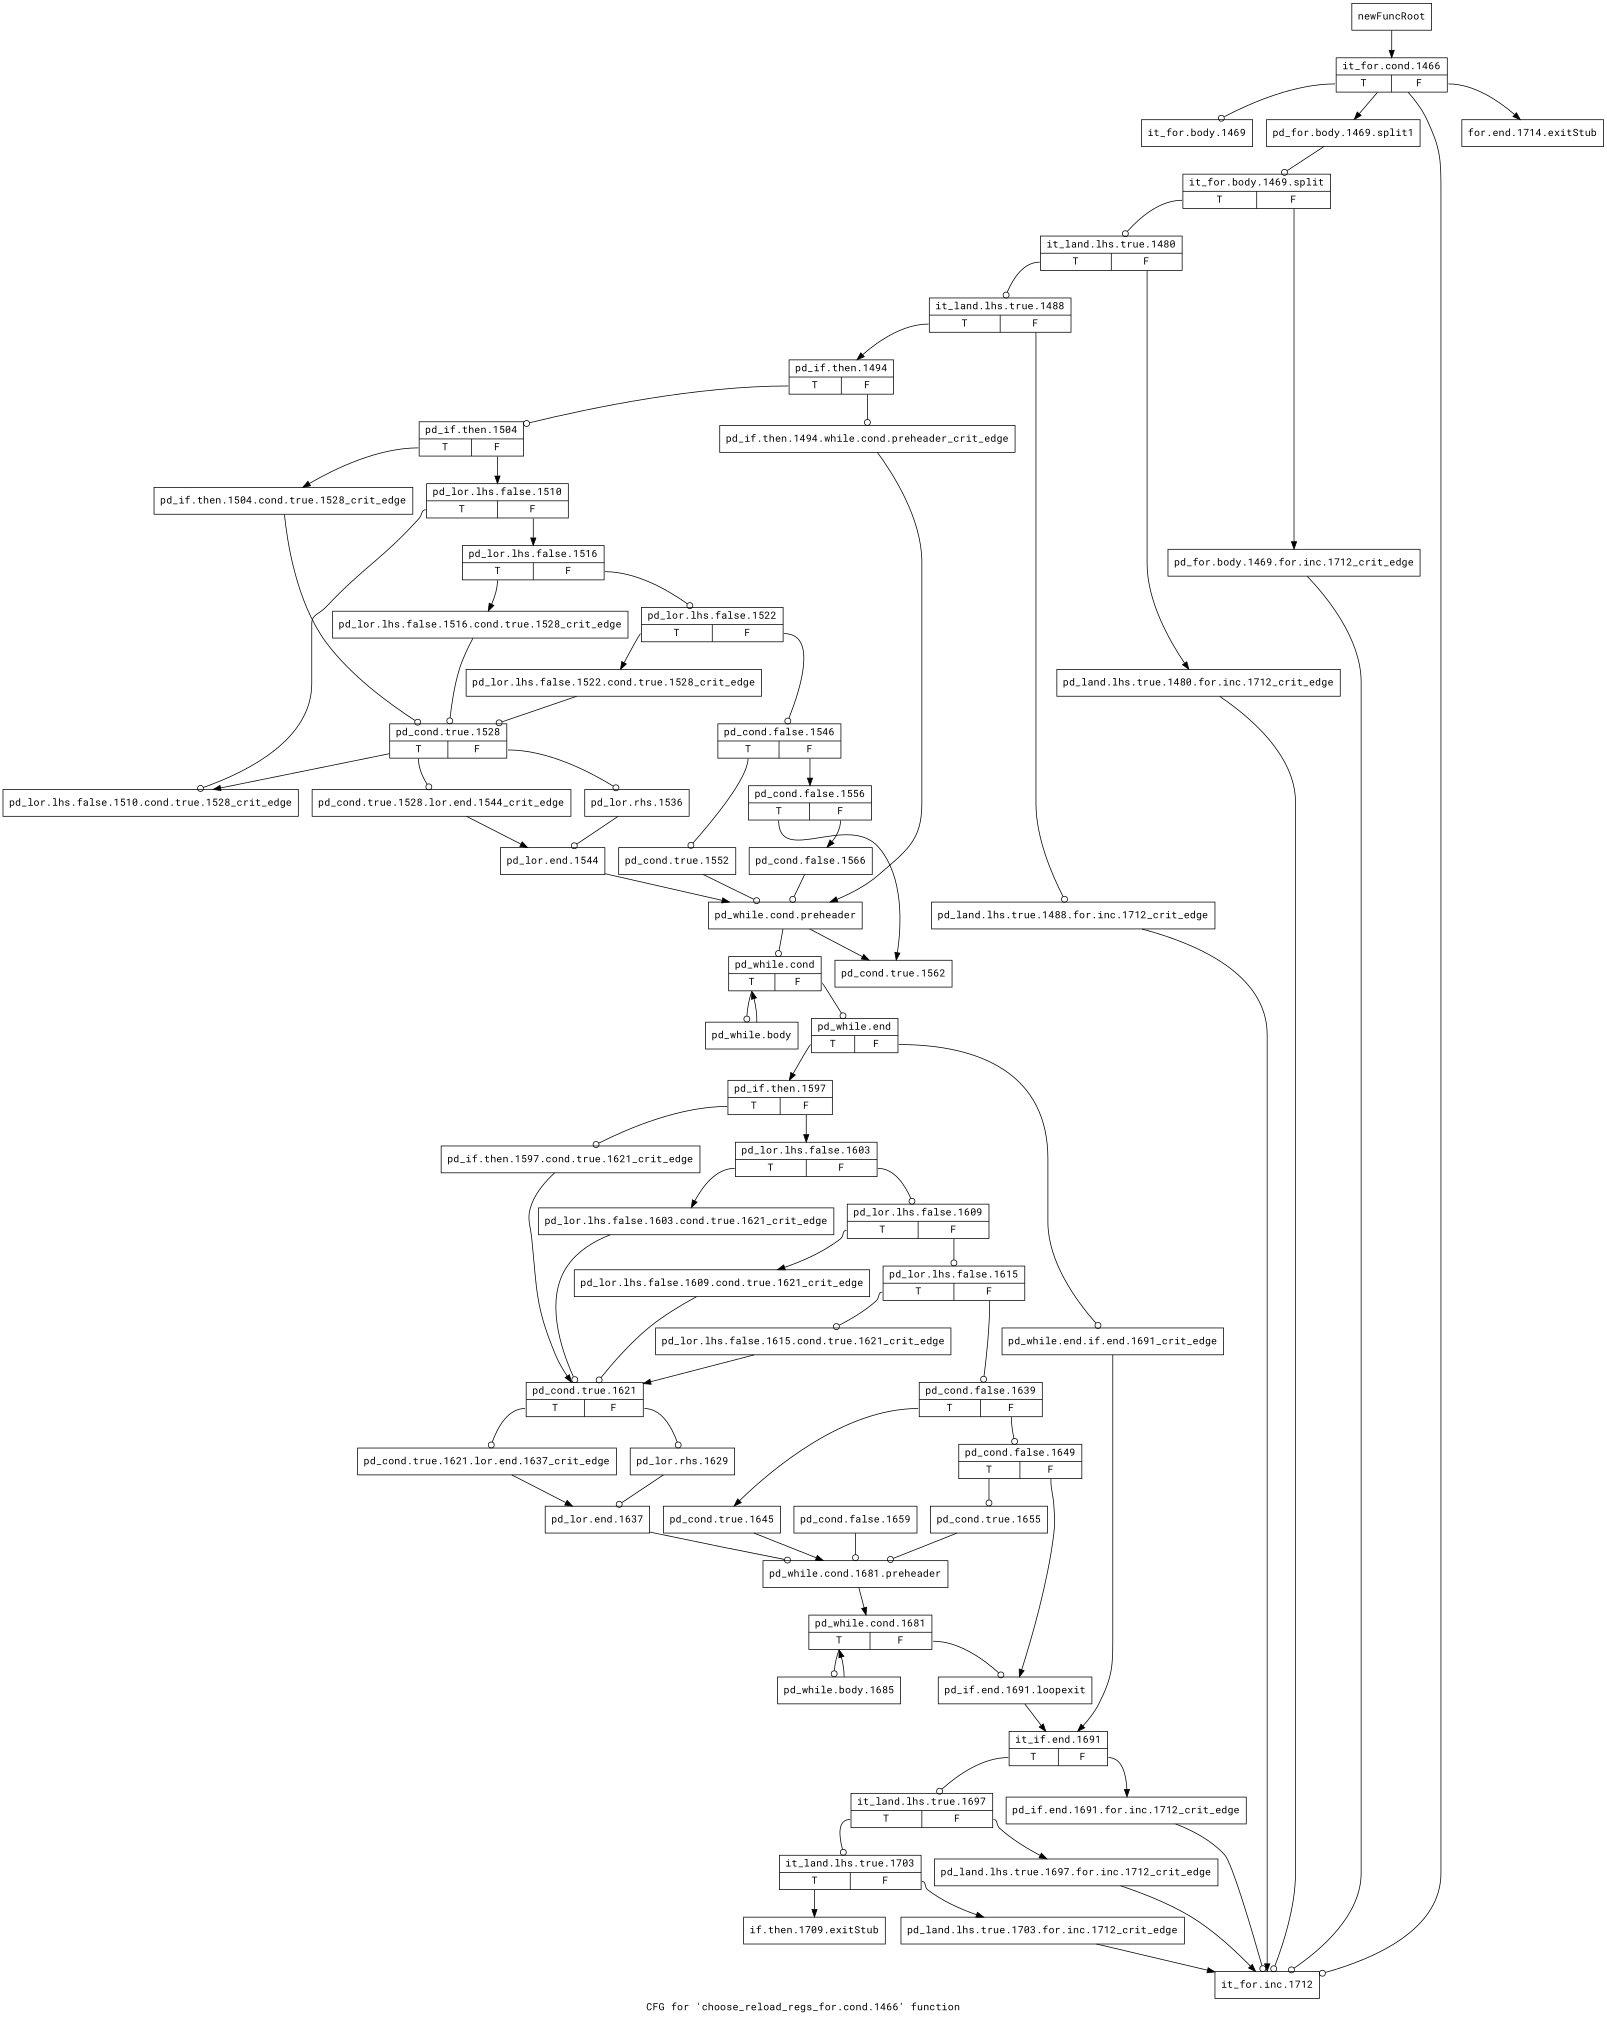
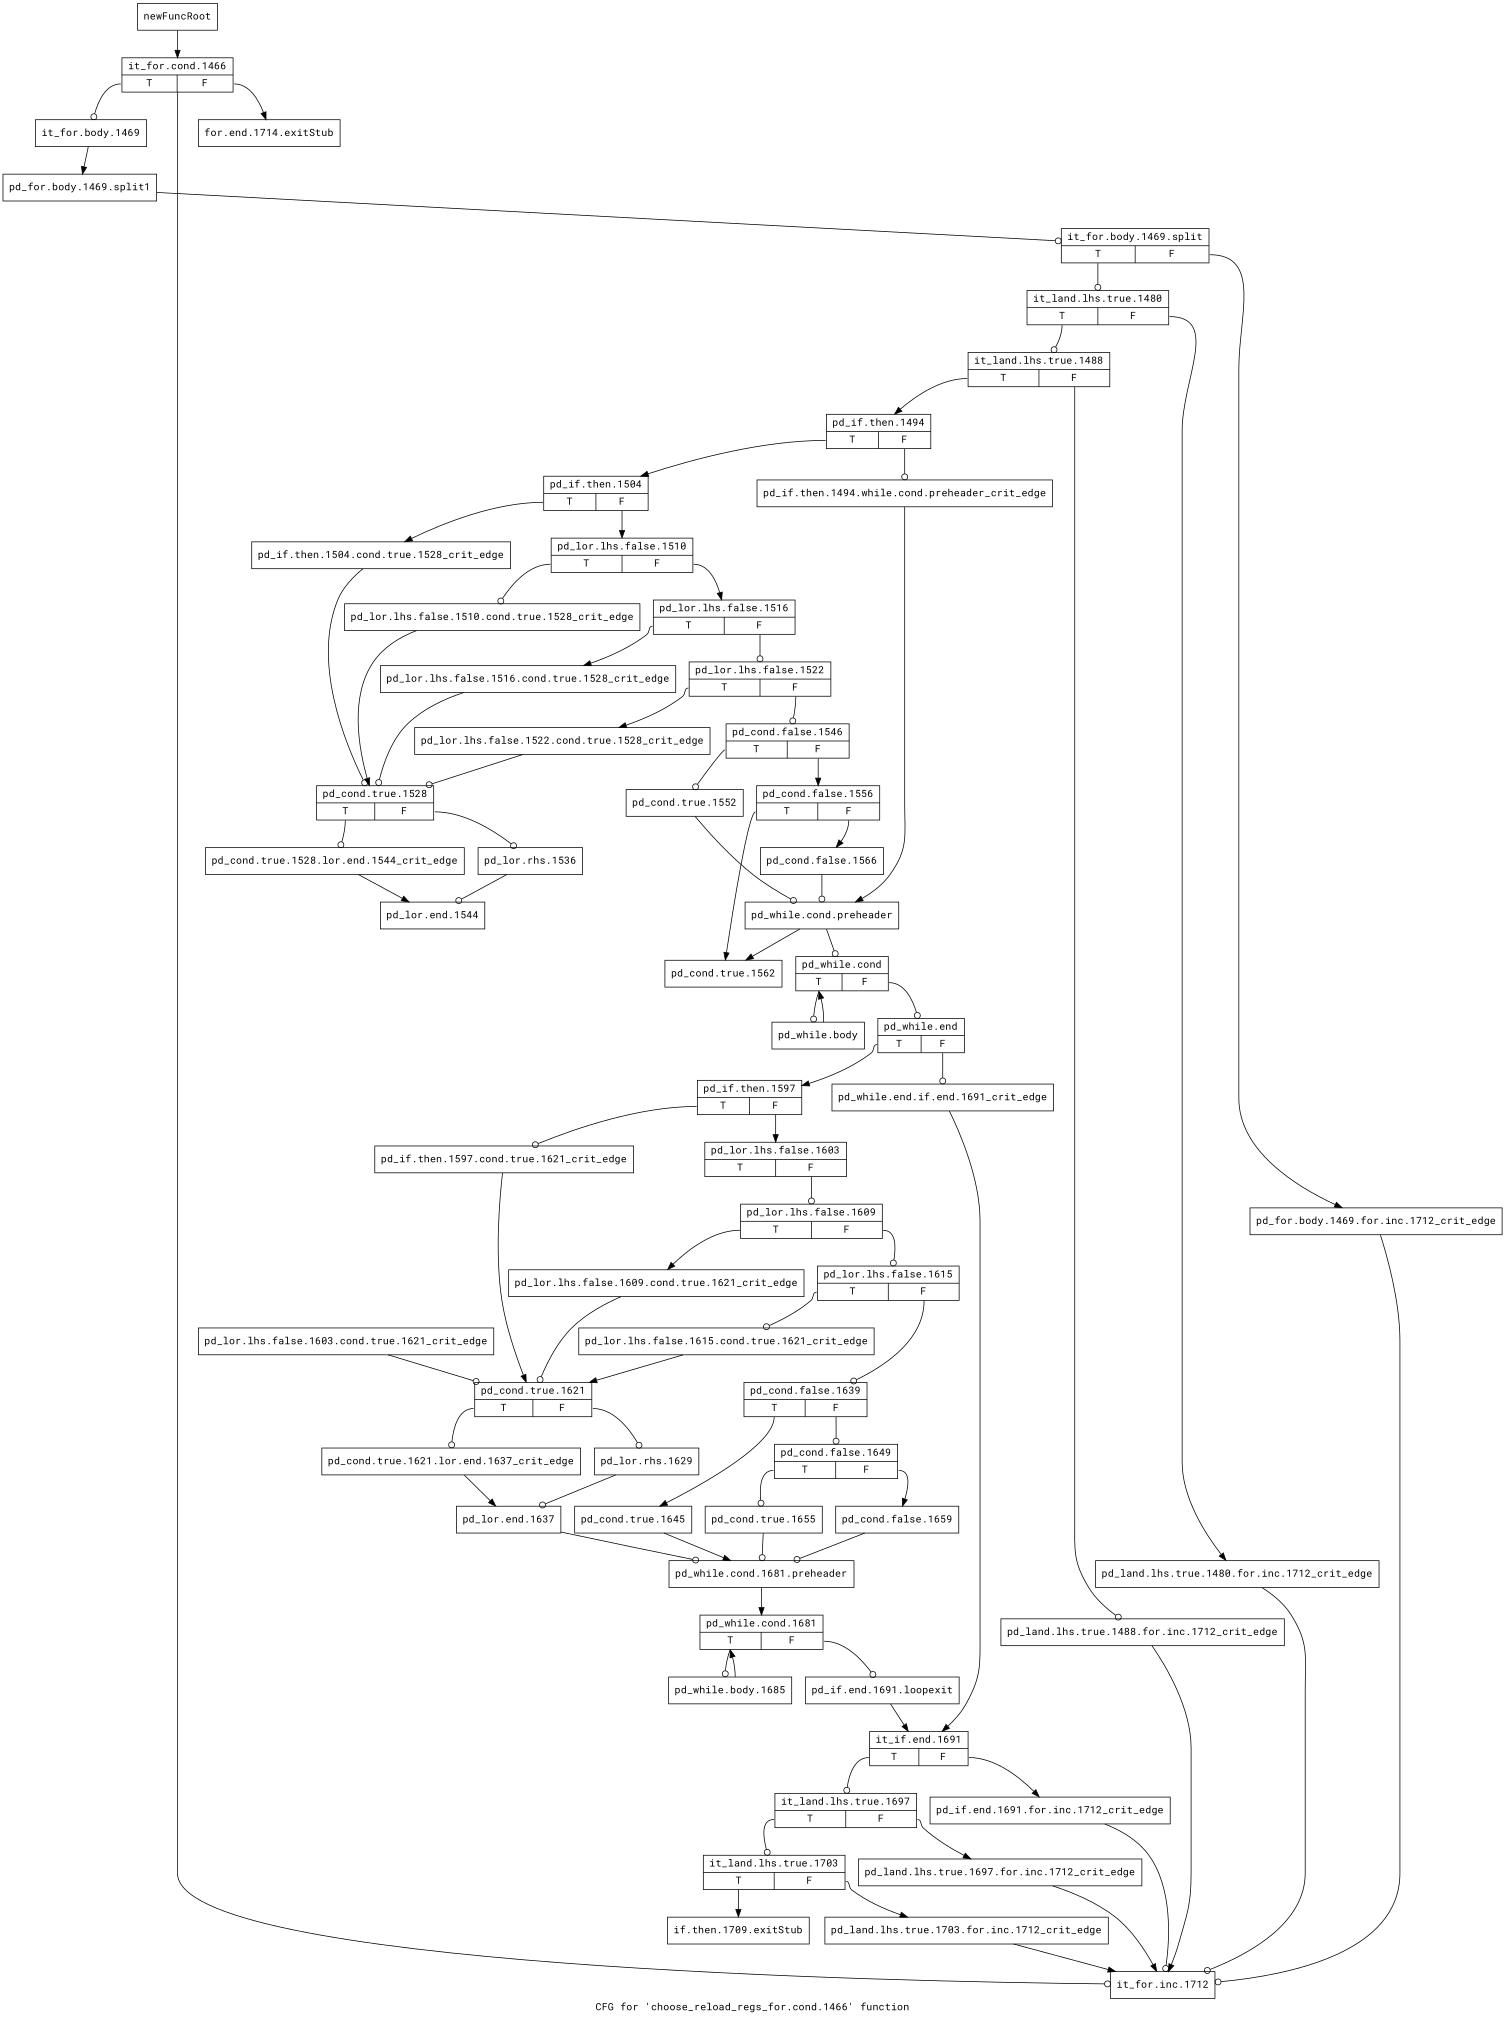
edge "it_for.cond.1466" -> "pd_for.body.1469.split1": now "it_for.body.1469" -> "pd_for.body.1469.split1"
edge "pd_if.then.1494" -> "pd_if.then.1504": arrowhead odot -> normal
edge "pd_cond.true.1528" -> "pd_lor.lhs.false.1510.cond.true.1528_crit_edge": reversed
edge "pd_lor.end.1544" -> "pd_while.cond.preheader": removed
edge "pd_lor.lhs.false.1603" -> "pd_lor.lhs.false.1603.cond.true.1621_crit_edge": removed
edge "pd_cond.false.1649" -> "pd_if.end.1691.loopexit": now "pd_cond.false.1649" -> "pd_cond.false.1659"
